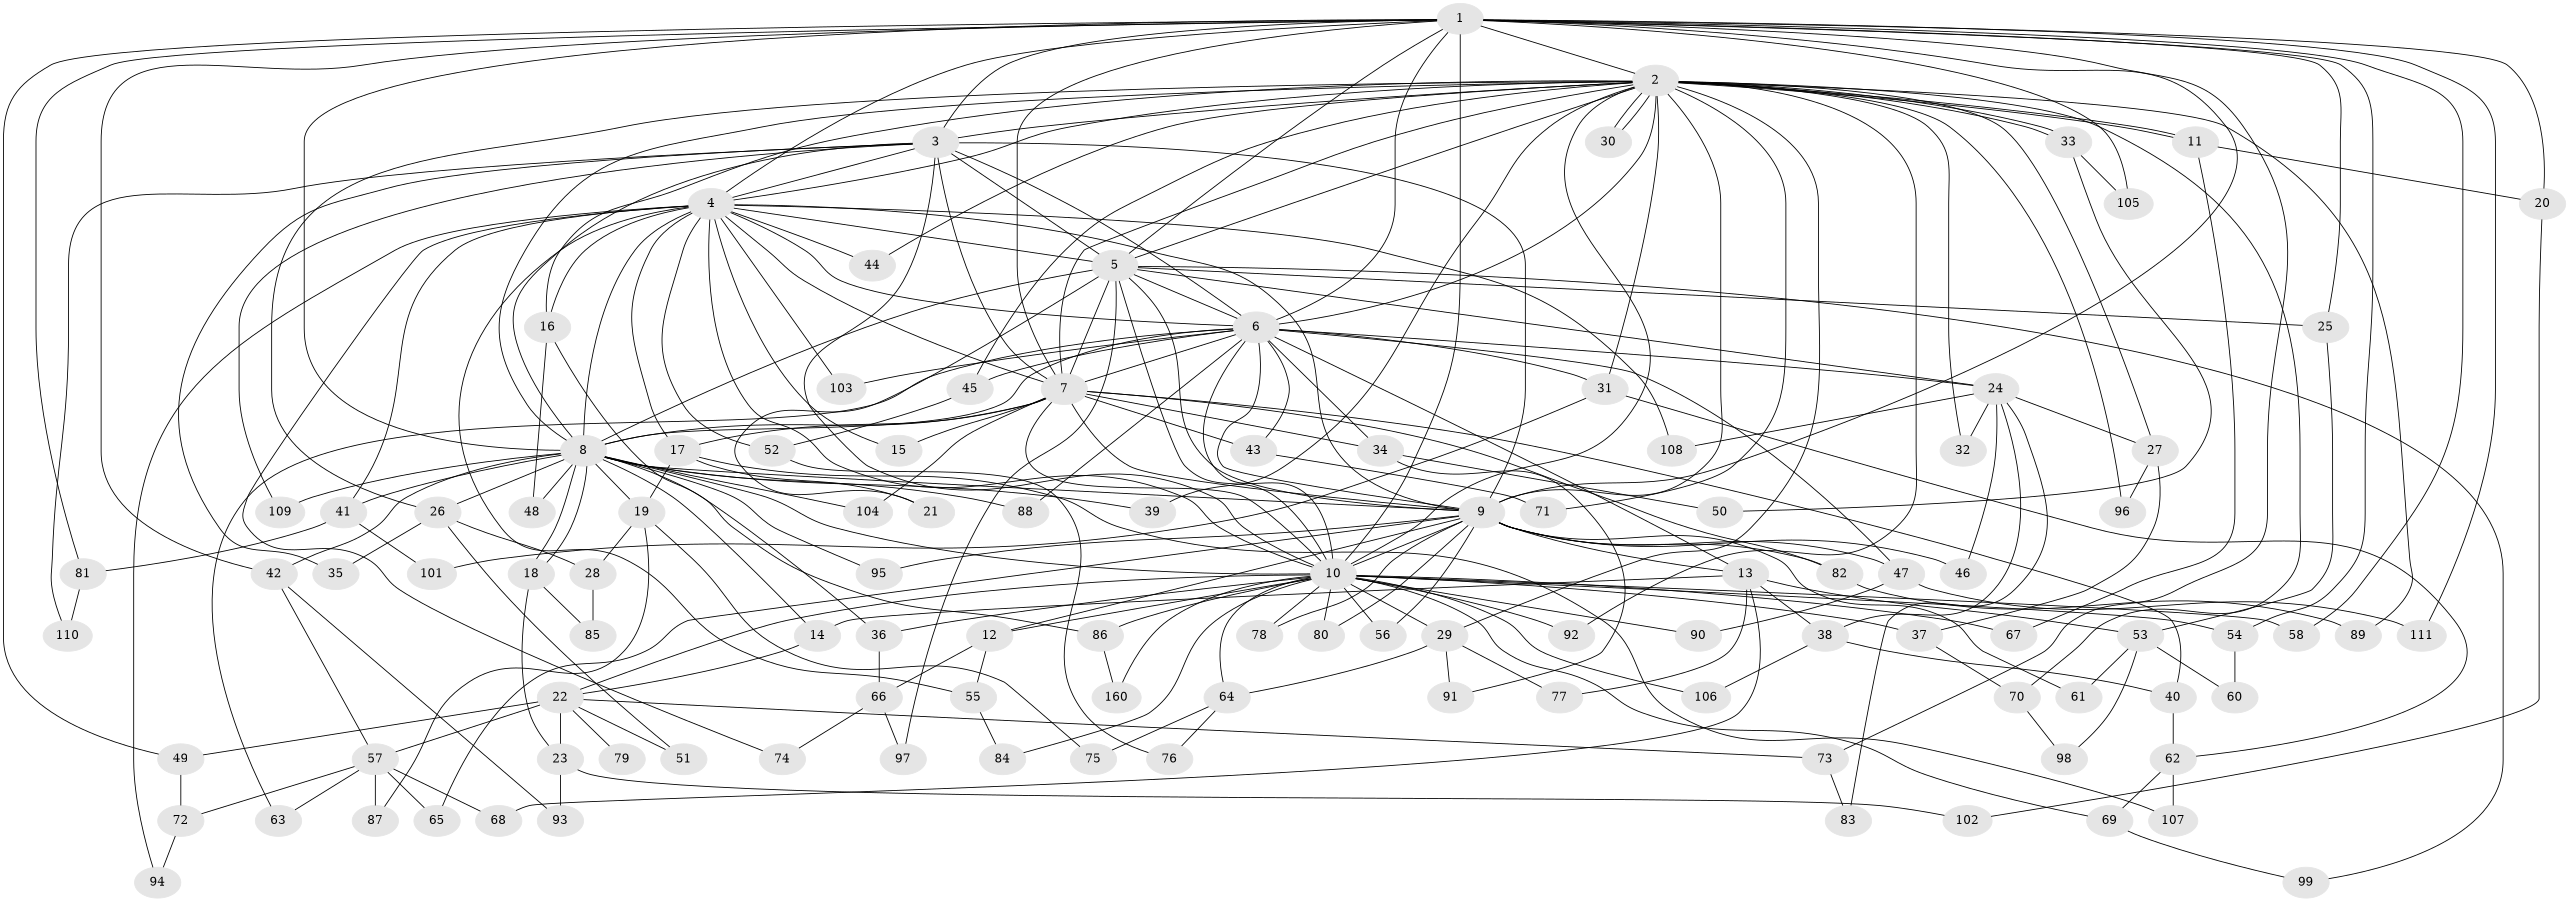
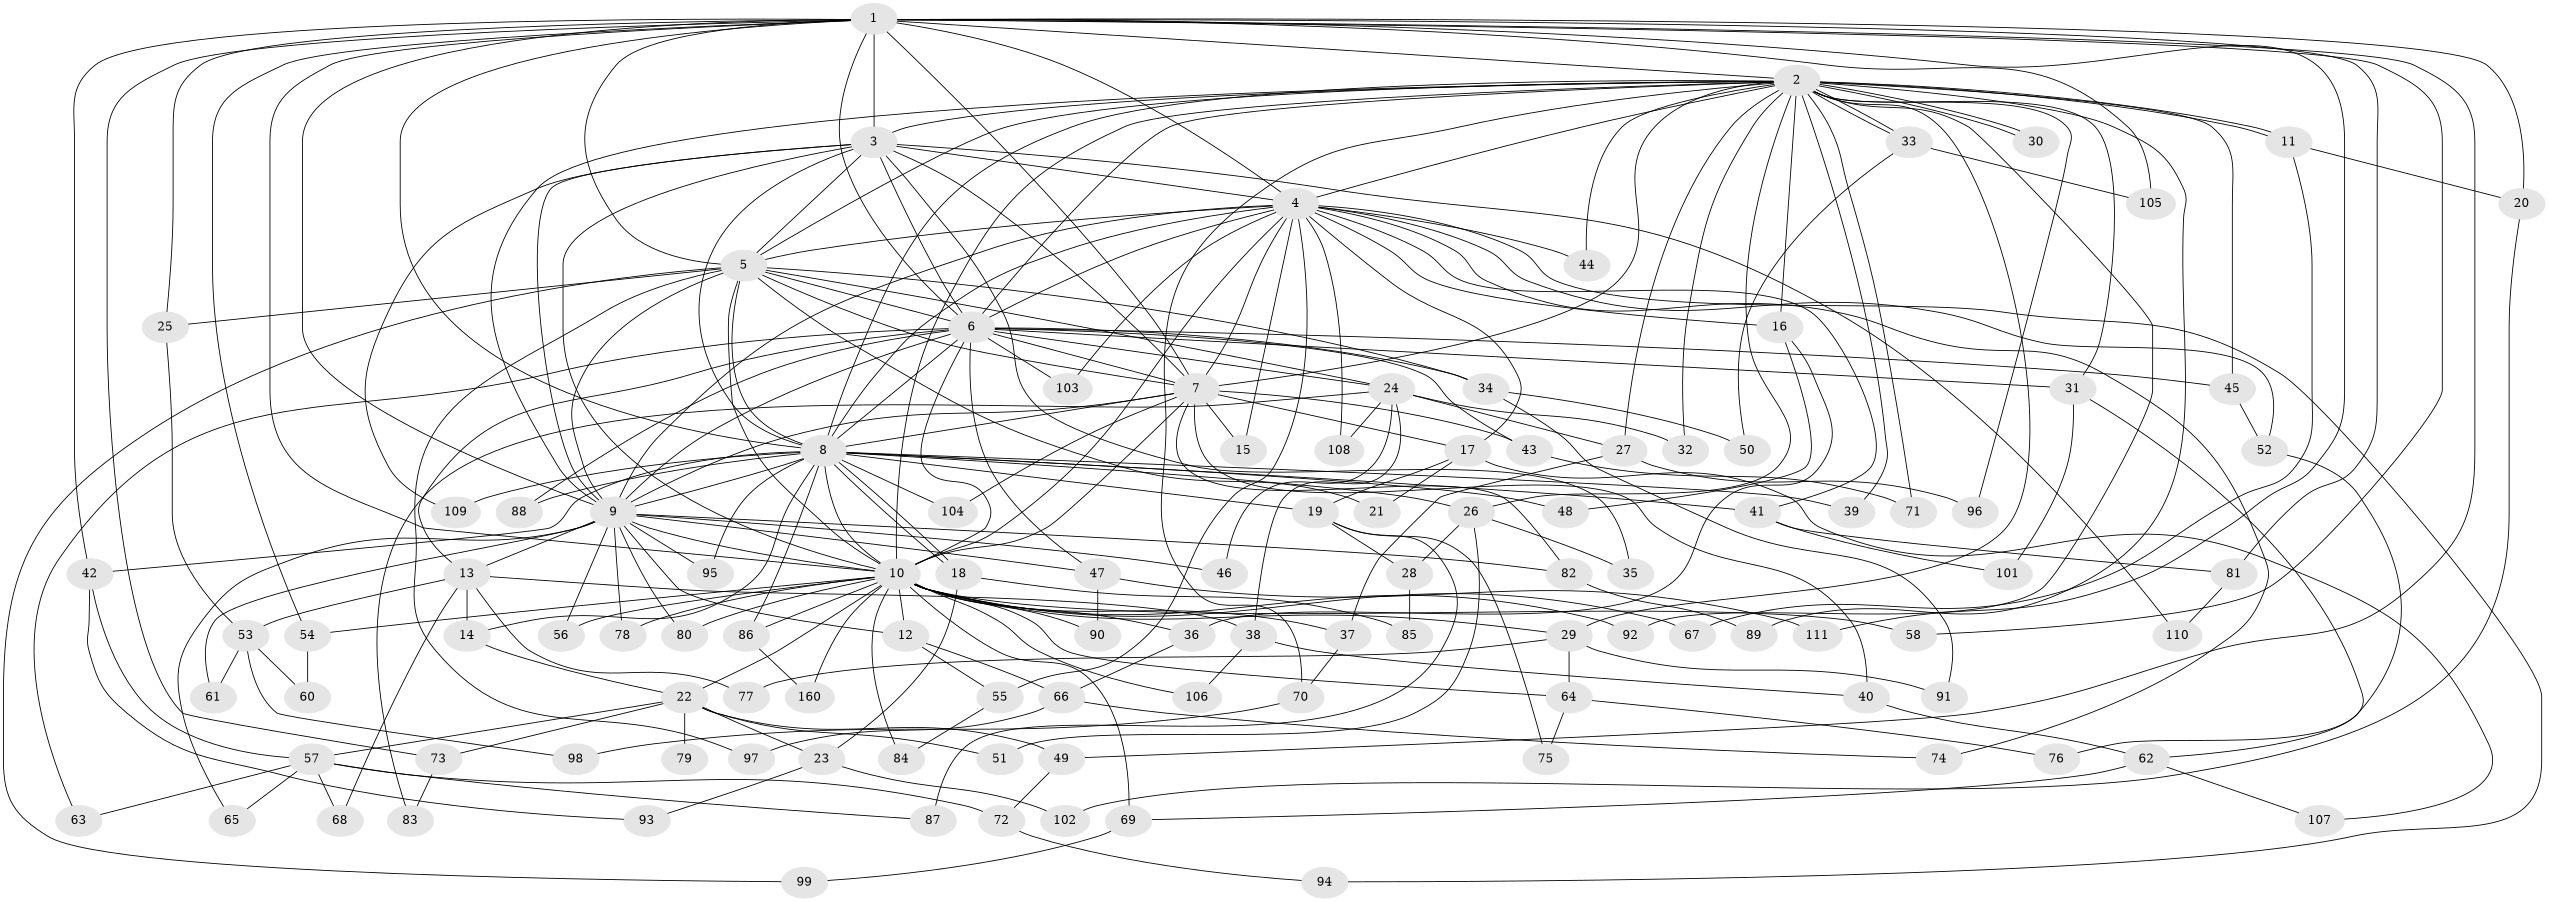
edge "7" -- "34": now "5" -- "34"
